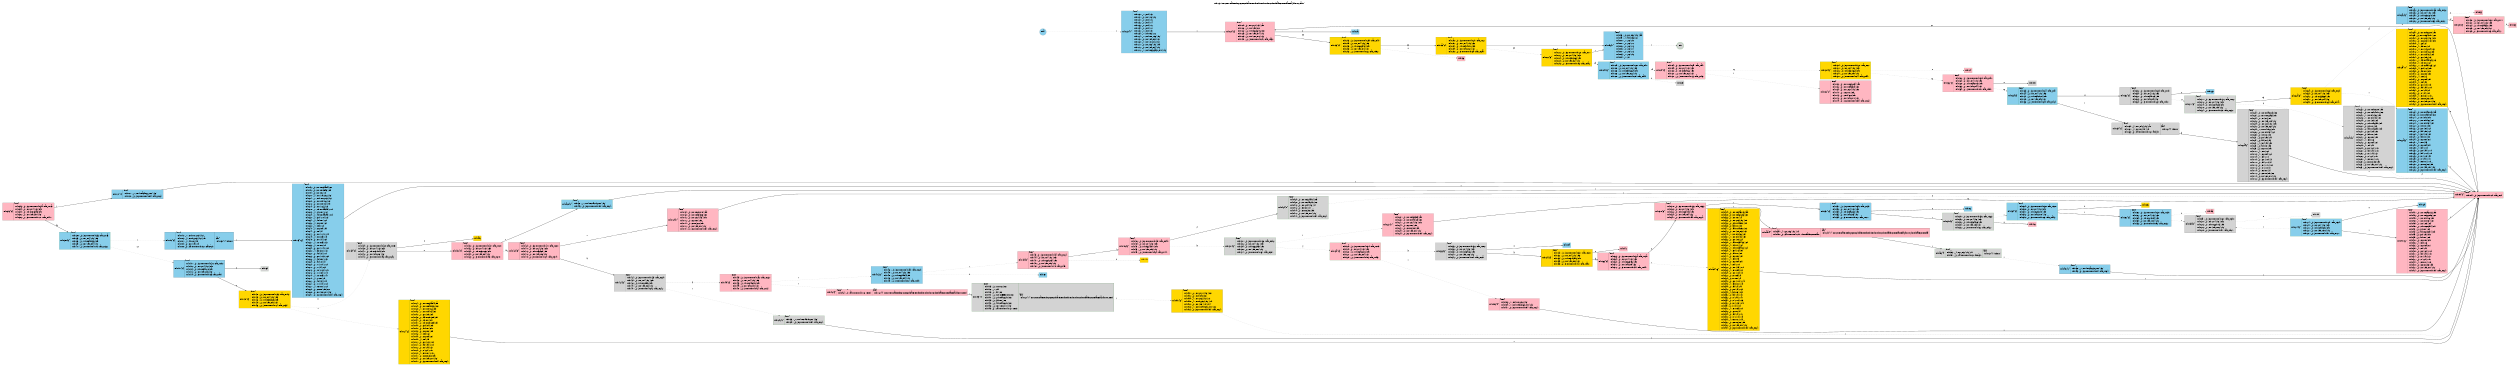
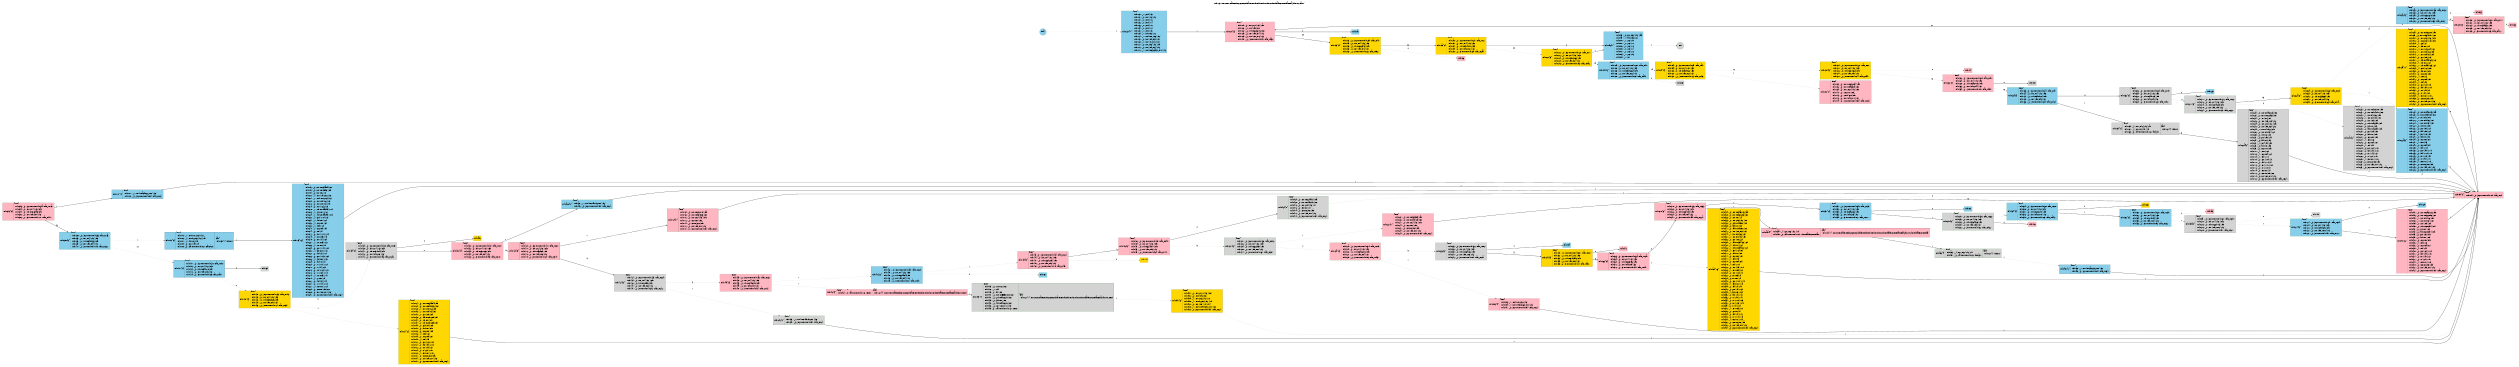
node "0x4012f4 [25]": fillcolor lightpink -> gold
edge "0x401614 [25]" -> "0x4015fb [25]": reversed
edge "0x401407 [25]" -> "0x401420 [25]": style bold -> dotted
